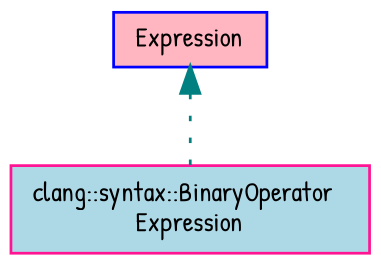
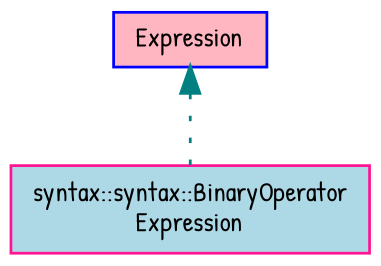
node "clang::syntax::BinaryOperator Expression": label "clang::syntax::BinaryOperator Expression" -> "syntax::syntax::BinaryOperator Expression"
